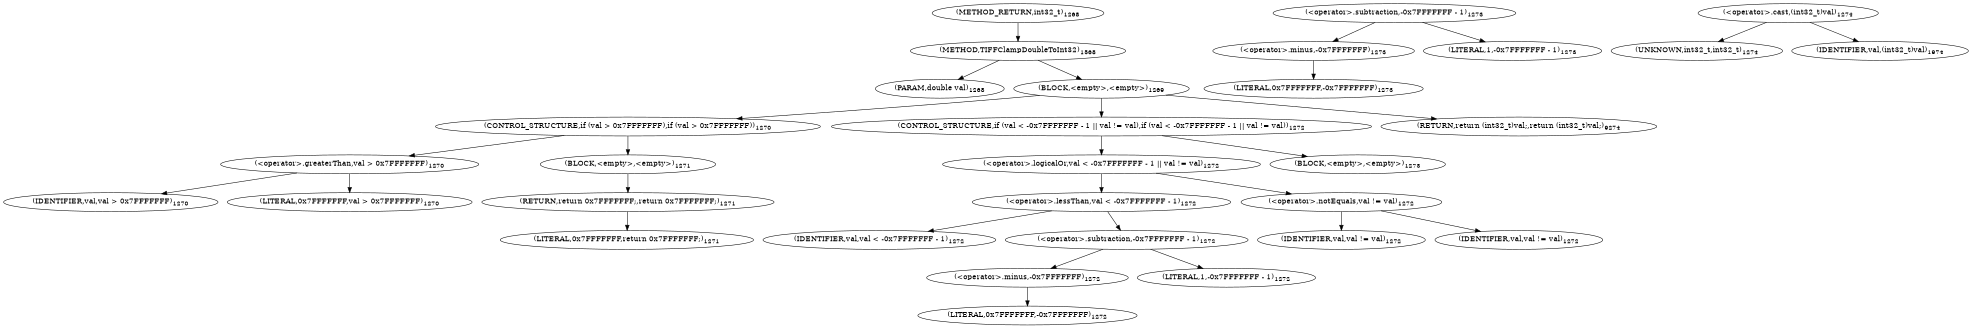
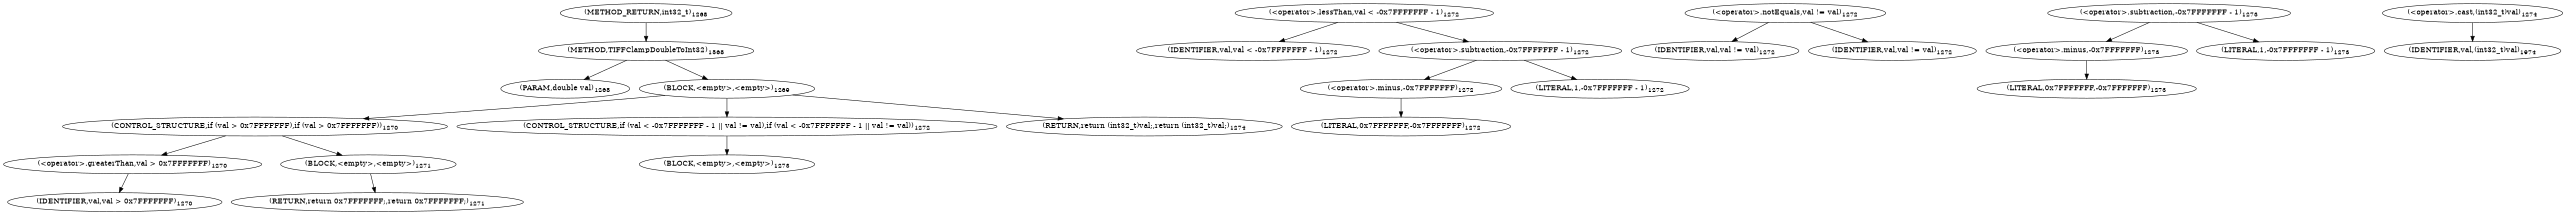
node "(UNKNOWN,int32_t,int32_t)": removed
node "(RETURN,return (int32_t)val;,return (int32_t)val;)": text "9274" -> "1274"
node "(<operator>.logicalOr,val < -0x7FFFFFFF - 1 || val != val)": removed
node "(LITERAL,0x7FFFFFFF,val > 0x7FFFFFFF)": removed
node "(LITERAL,0x7FFFFFFF,return 0x7FFFFFFF;)": removed
